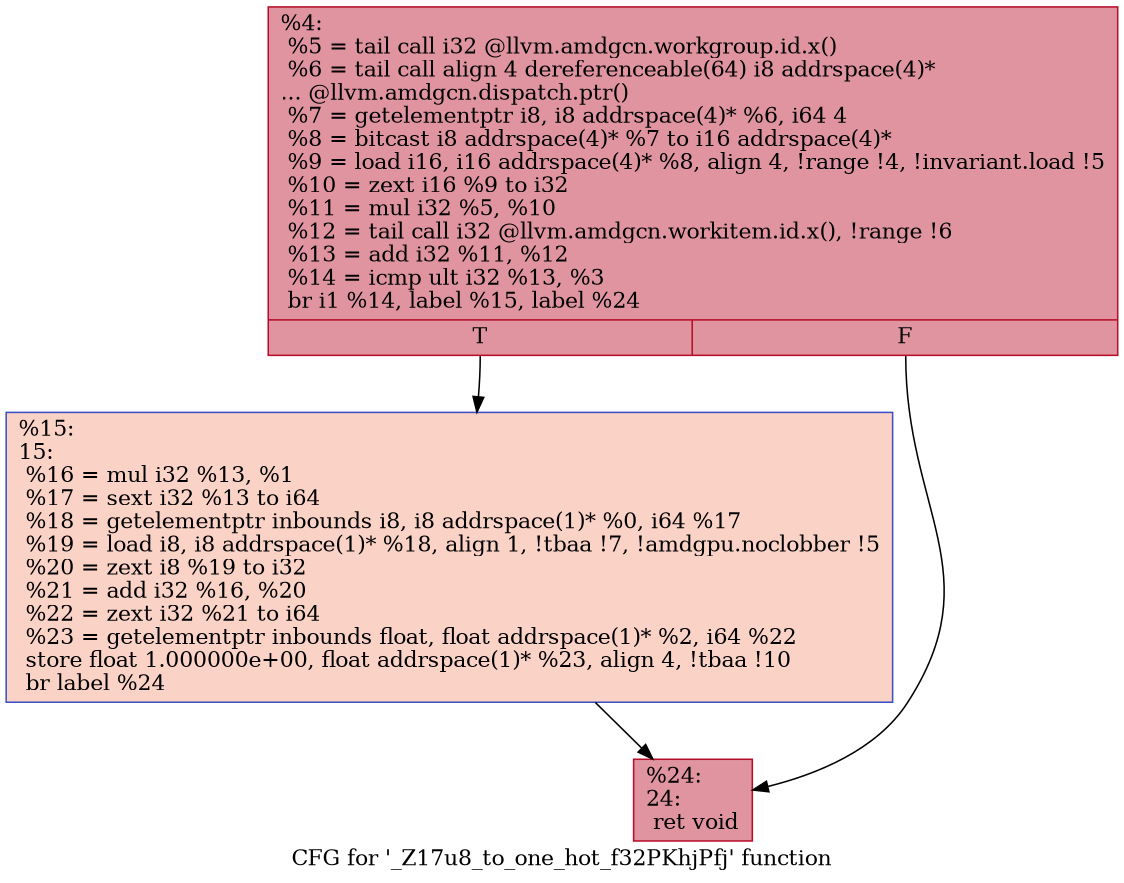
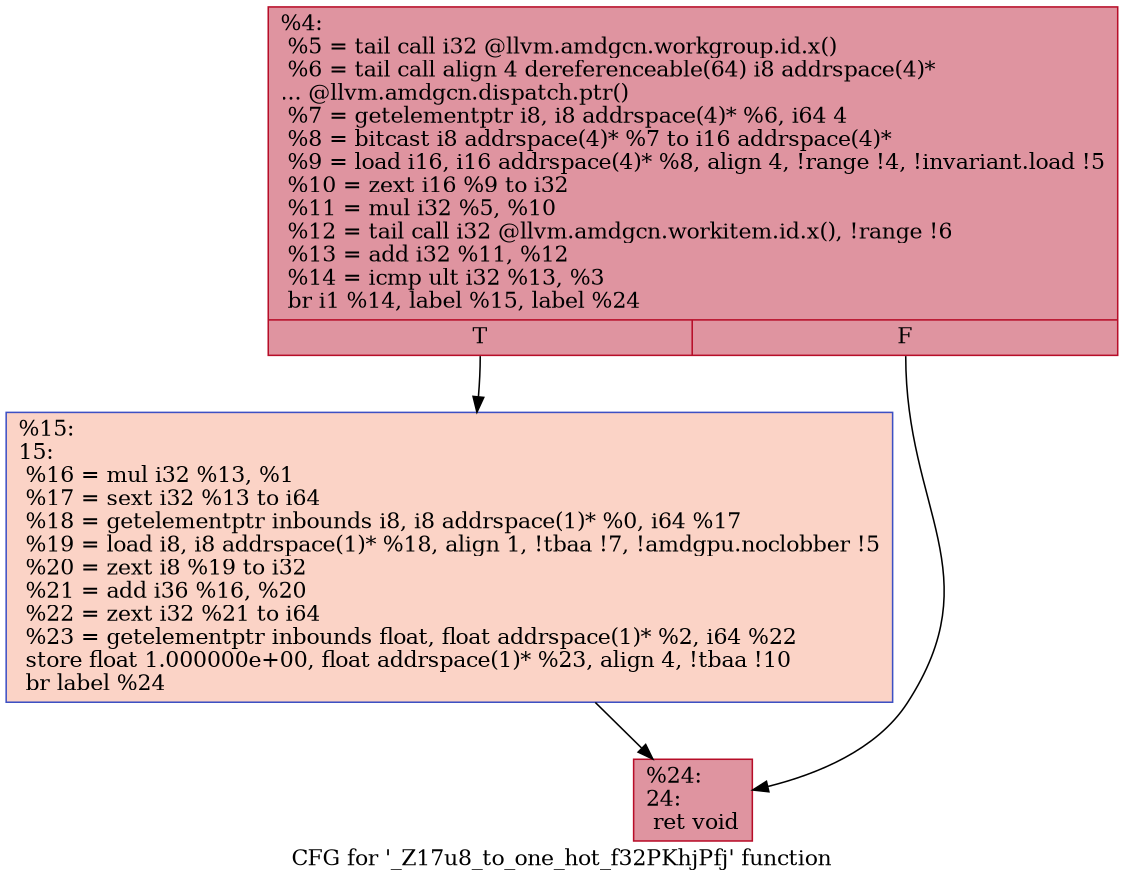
node "%15:": text "%21 = add i32 %16, %20" -> "%21 = add i36 %16, %20"
